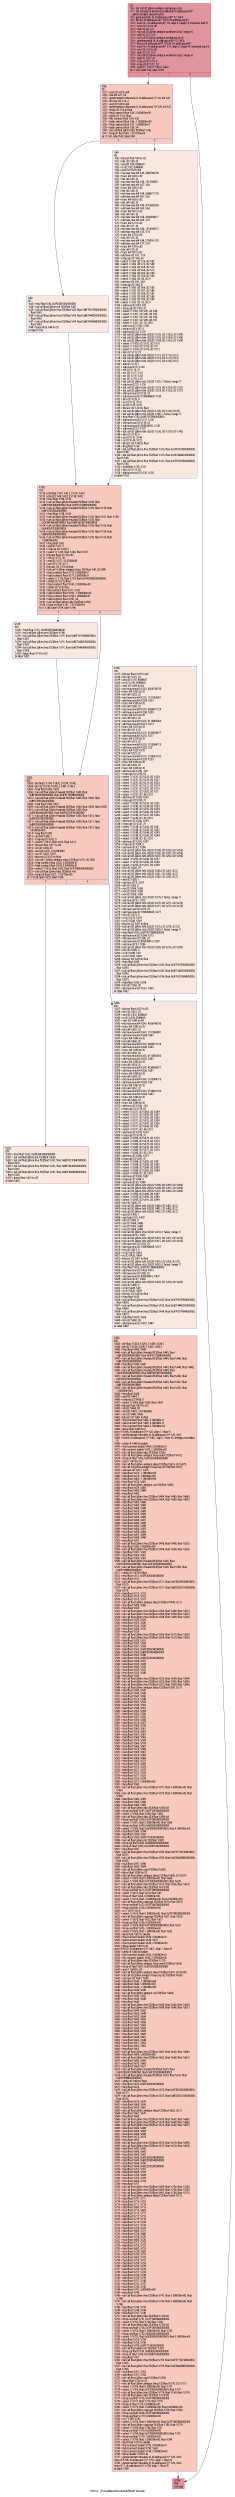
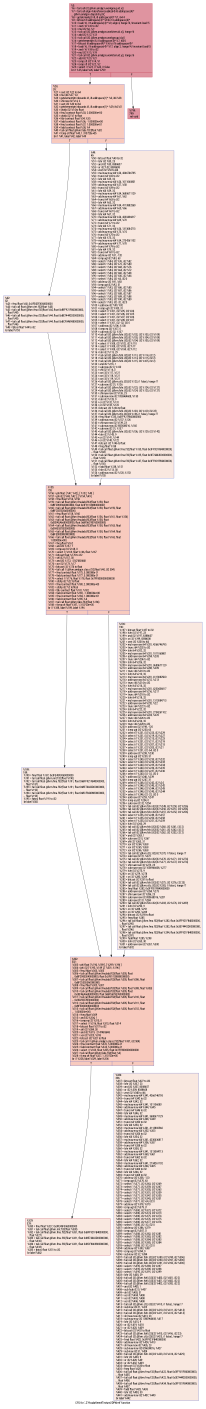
edge "%196:" -> "%336:": now "%196:" -> "%302:"
node "%442:": removed
